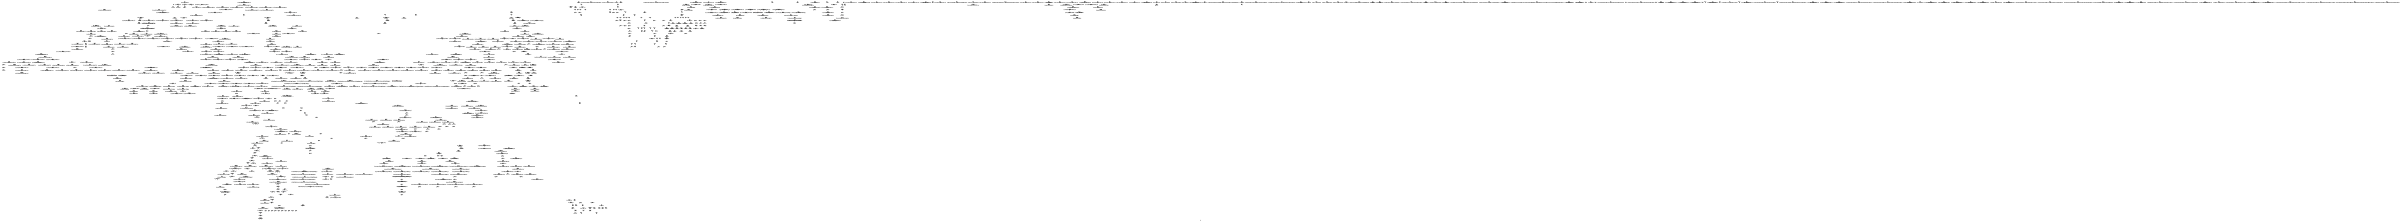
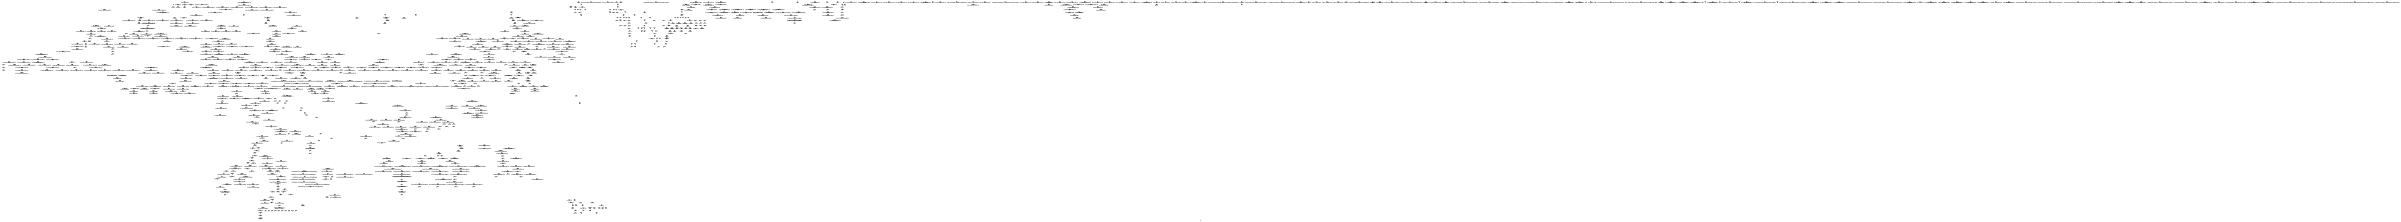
node "NodeID: 464": added
